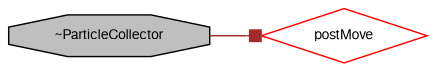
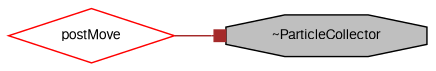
edge "~ParticleCollector" -> "postMove": reversed
